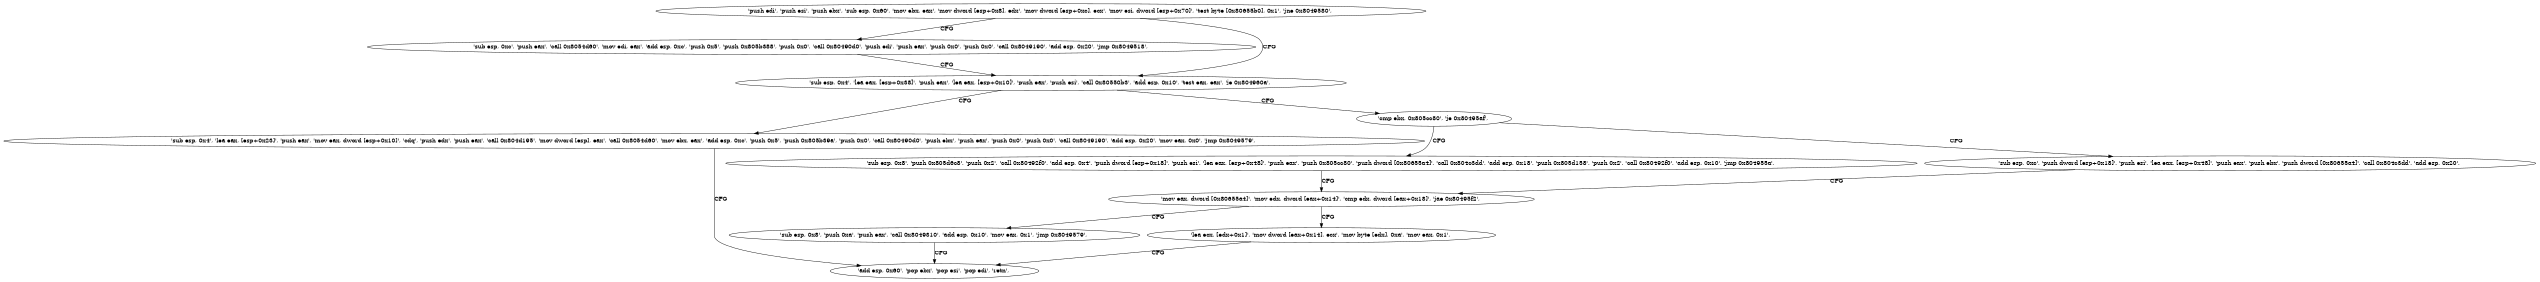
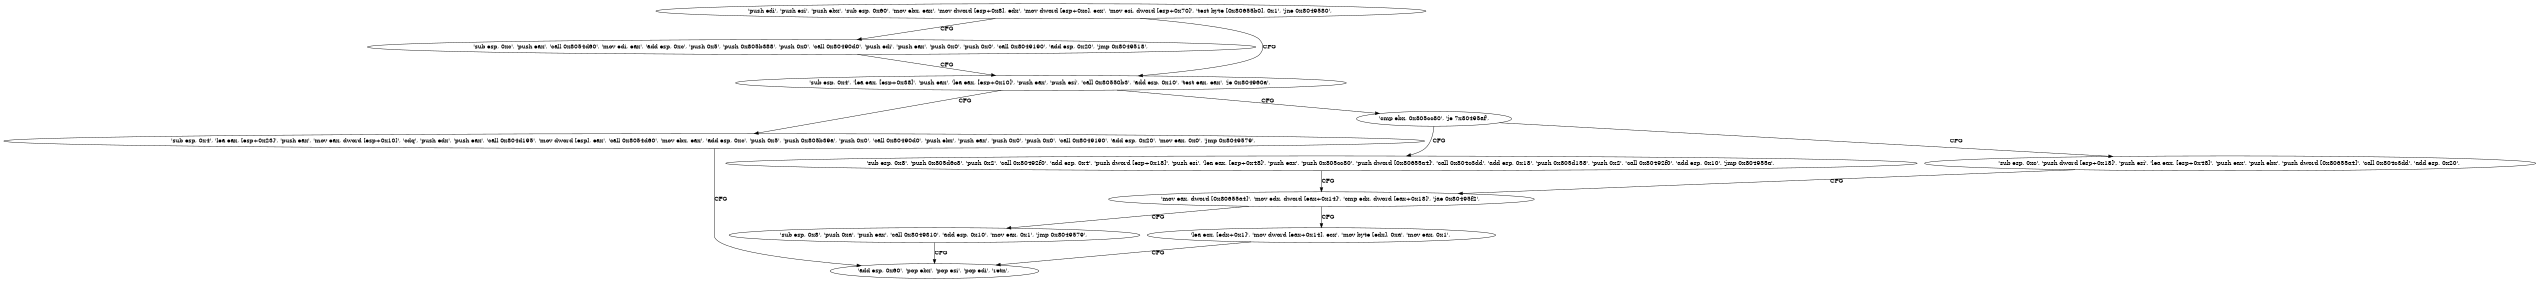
node "'cmp ebx, 0x805cc80', 'je 0x80495af',": label "'cmp ebx, 0x805cc80', 'je 0x80495af'," -> "'cmp ebx, 0x805cc80', 'je 7x80495af',"
